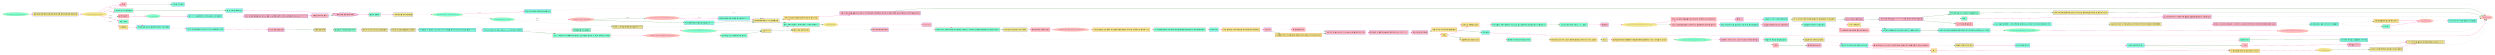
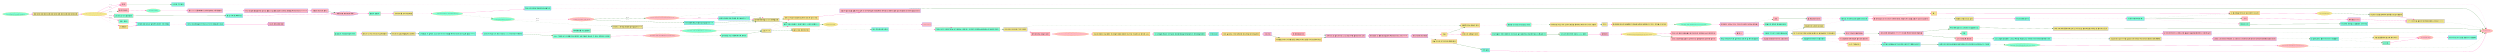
node "웅ㅇㅇㅇㅇ 물어봐줘서 고마워 날씨도 너무 좋았어": fillcolor aquamarine -> lightpink
node "로봇 로봇 로봇": removed
node "예스 옛스예쓰예스예쓰": fillcolor lightpink -> aquamarine
edge "처벌이지. 처형의 한 방법이었어." -> "그렇게까지 나쁘진 않아보여": now "다음엔 그거 여기 데려와 헐세상에" -> "그렇게까지 나쁘진 않아보여"
